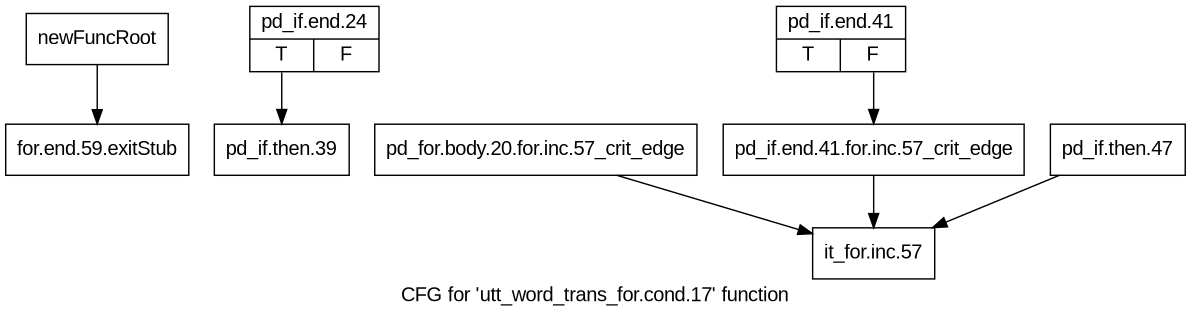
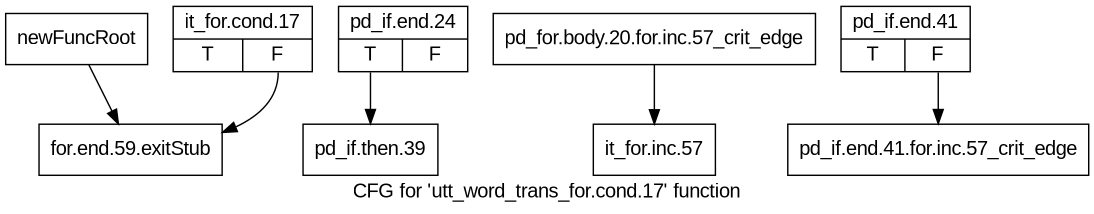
node "it_for.cond.17": added
node "pd_if.then.47": removed
edge "pd_if.end.41.for.inc.57_crit_edge" -> "it_for.inc.57": removed
